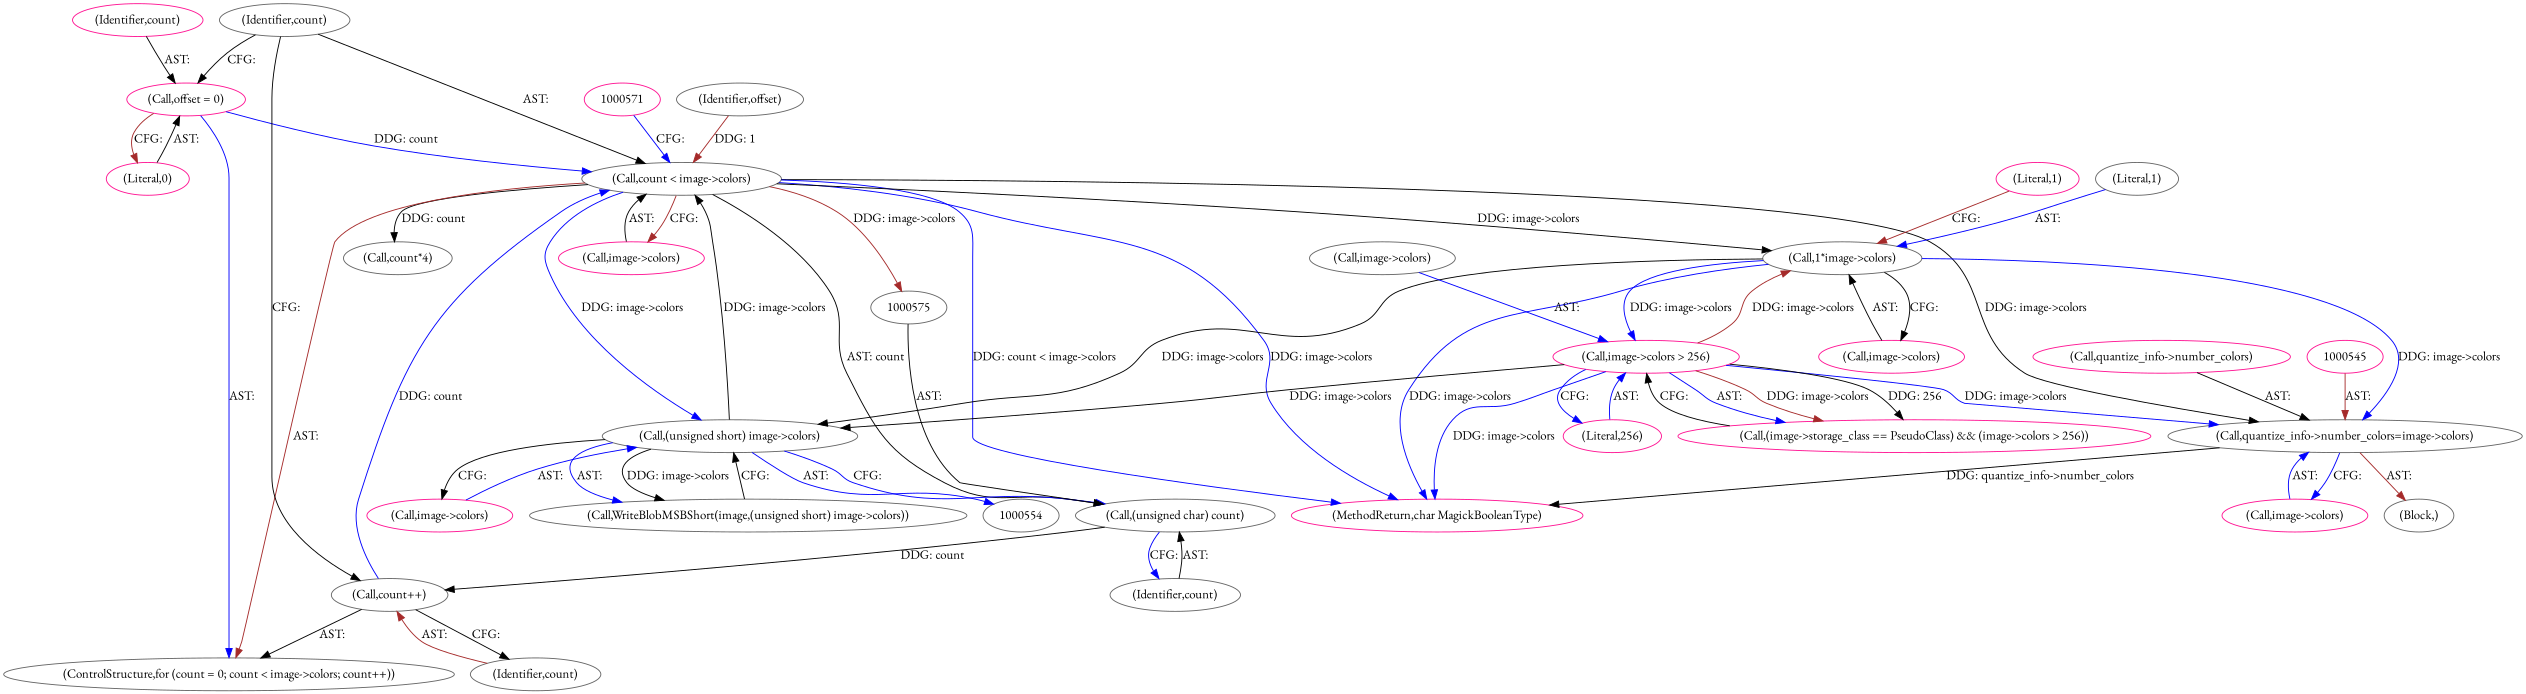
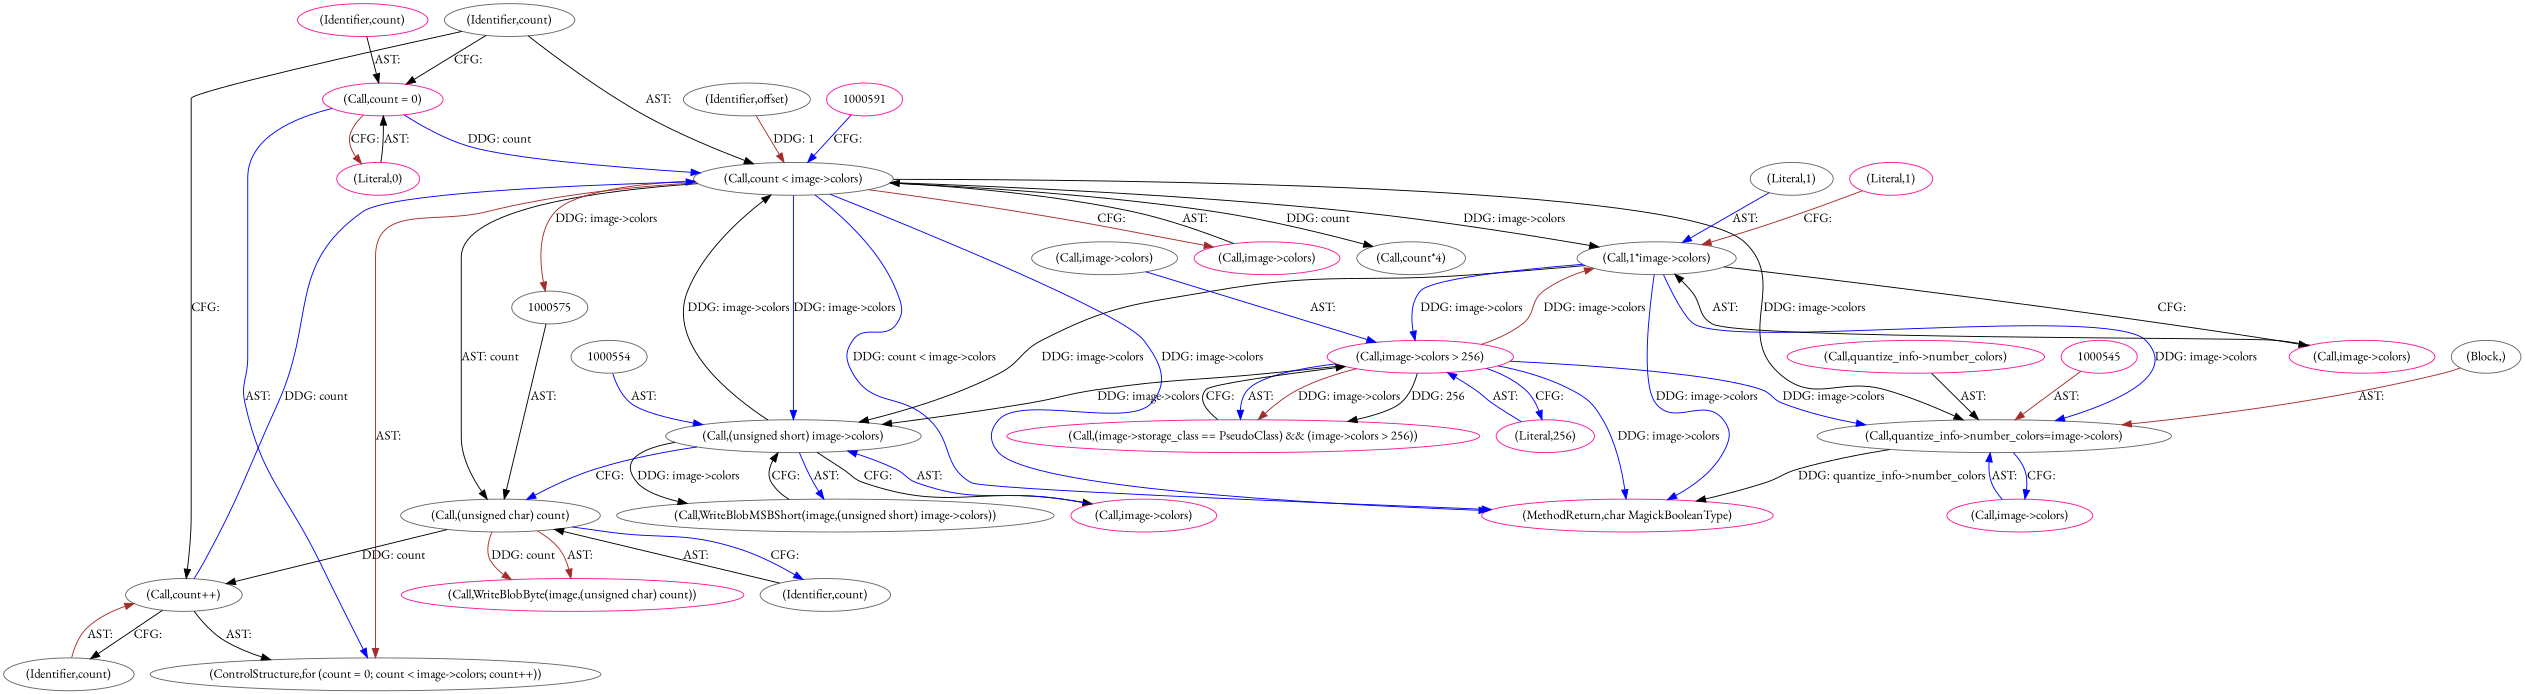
node "(Call,offset = 0)": label "(Call,offset = 0)" -> "(Call,count = 0)"
node "1000571": label "1000571" -> "1000591"
edge "(Call,quantize_info->number_colors=image->colors)" -> "(Block,)": reversed
edge "(Call,(unsigned short) image->colors)" -> "1000554": reversed
node "(Call,WriteBlobByte(image,(unsigned char) count))": added
